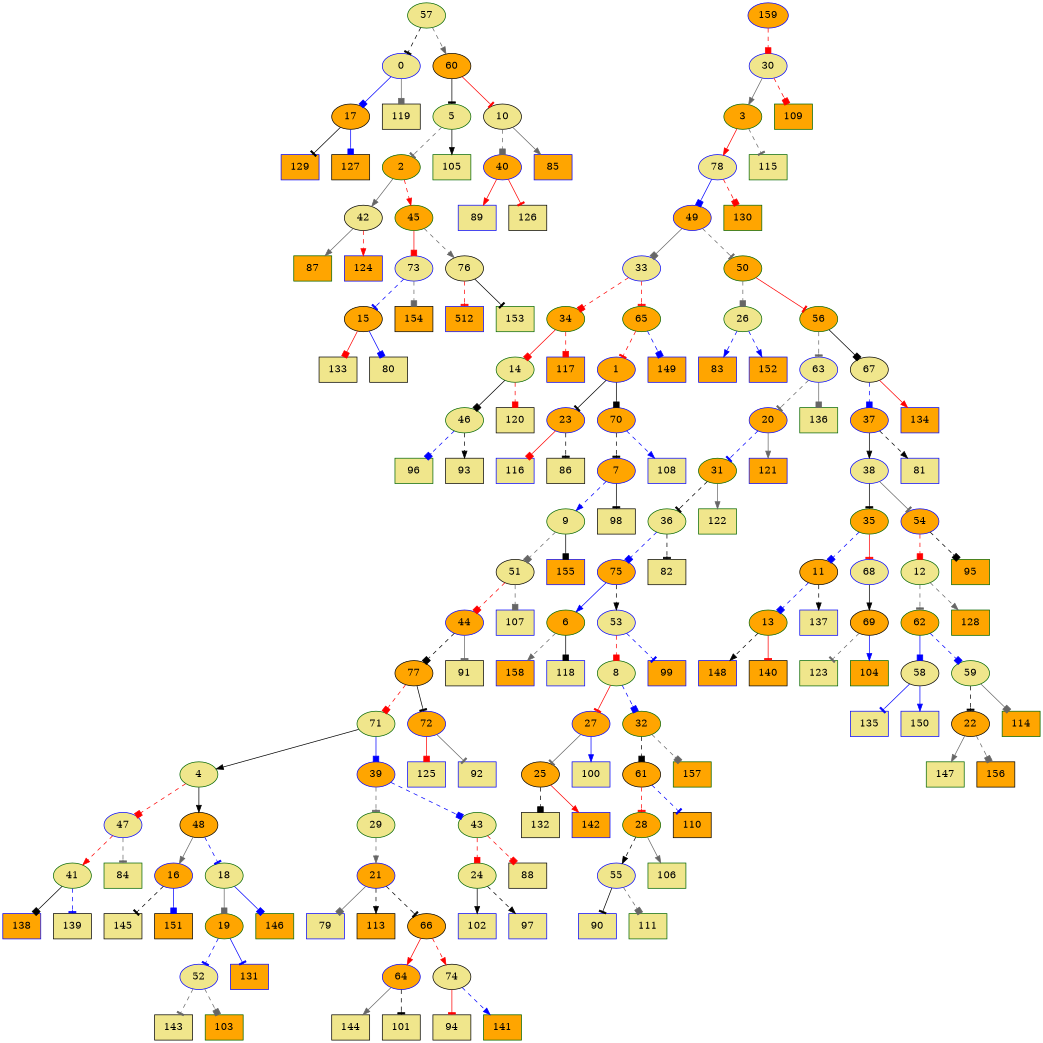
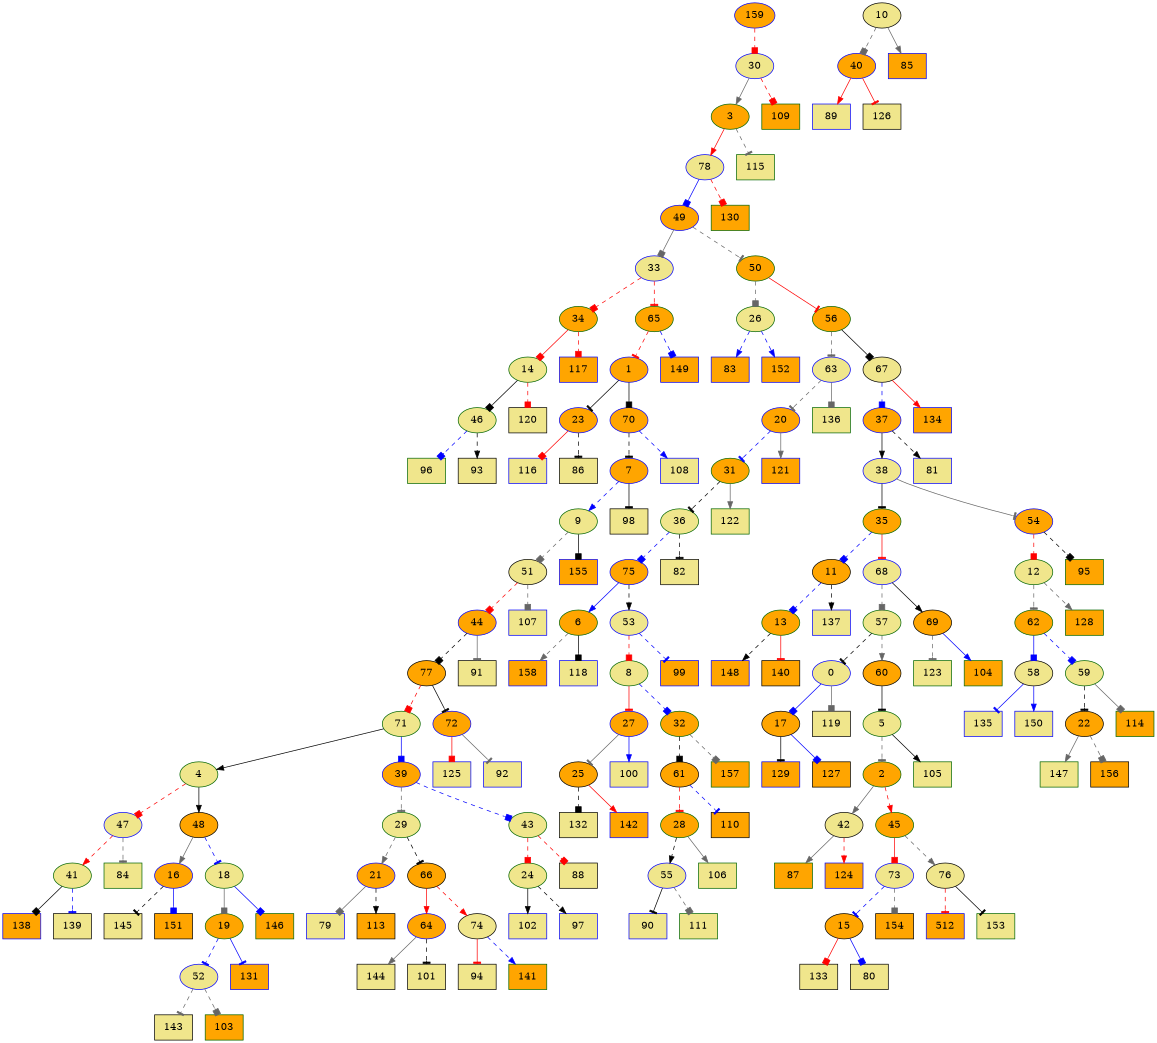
edge "60" -> "10": removed
edge "68" -> "57": added
edge "21" -> "66": now "29" -> "66"
